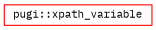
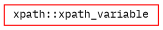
node "pugi::xpath_variable": label "pugi::xpath_variable" -> "xpath::xpath_variable"
